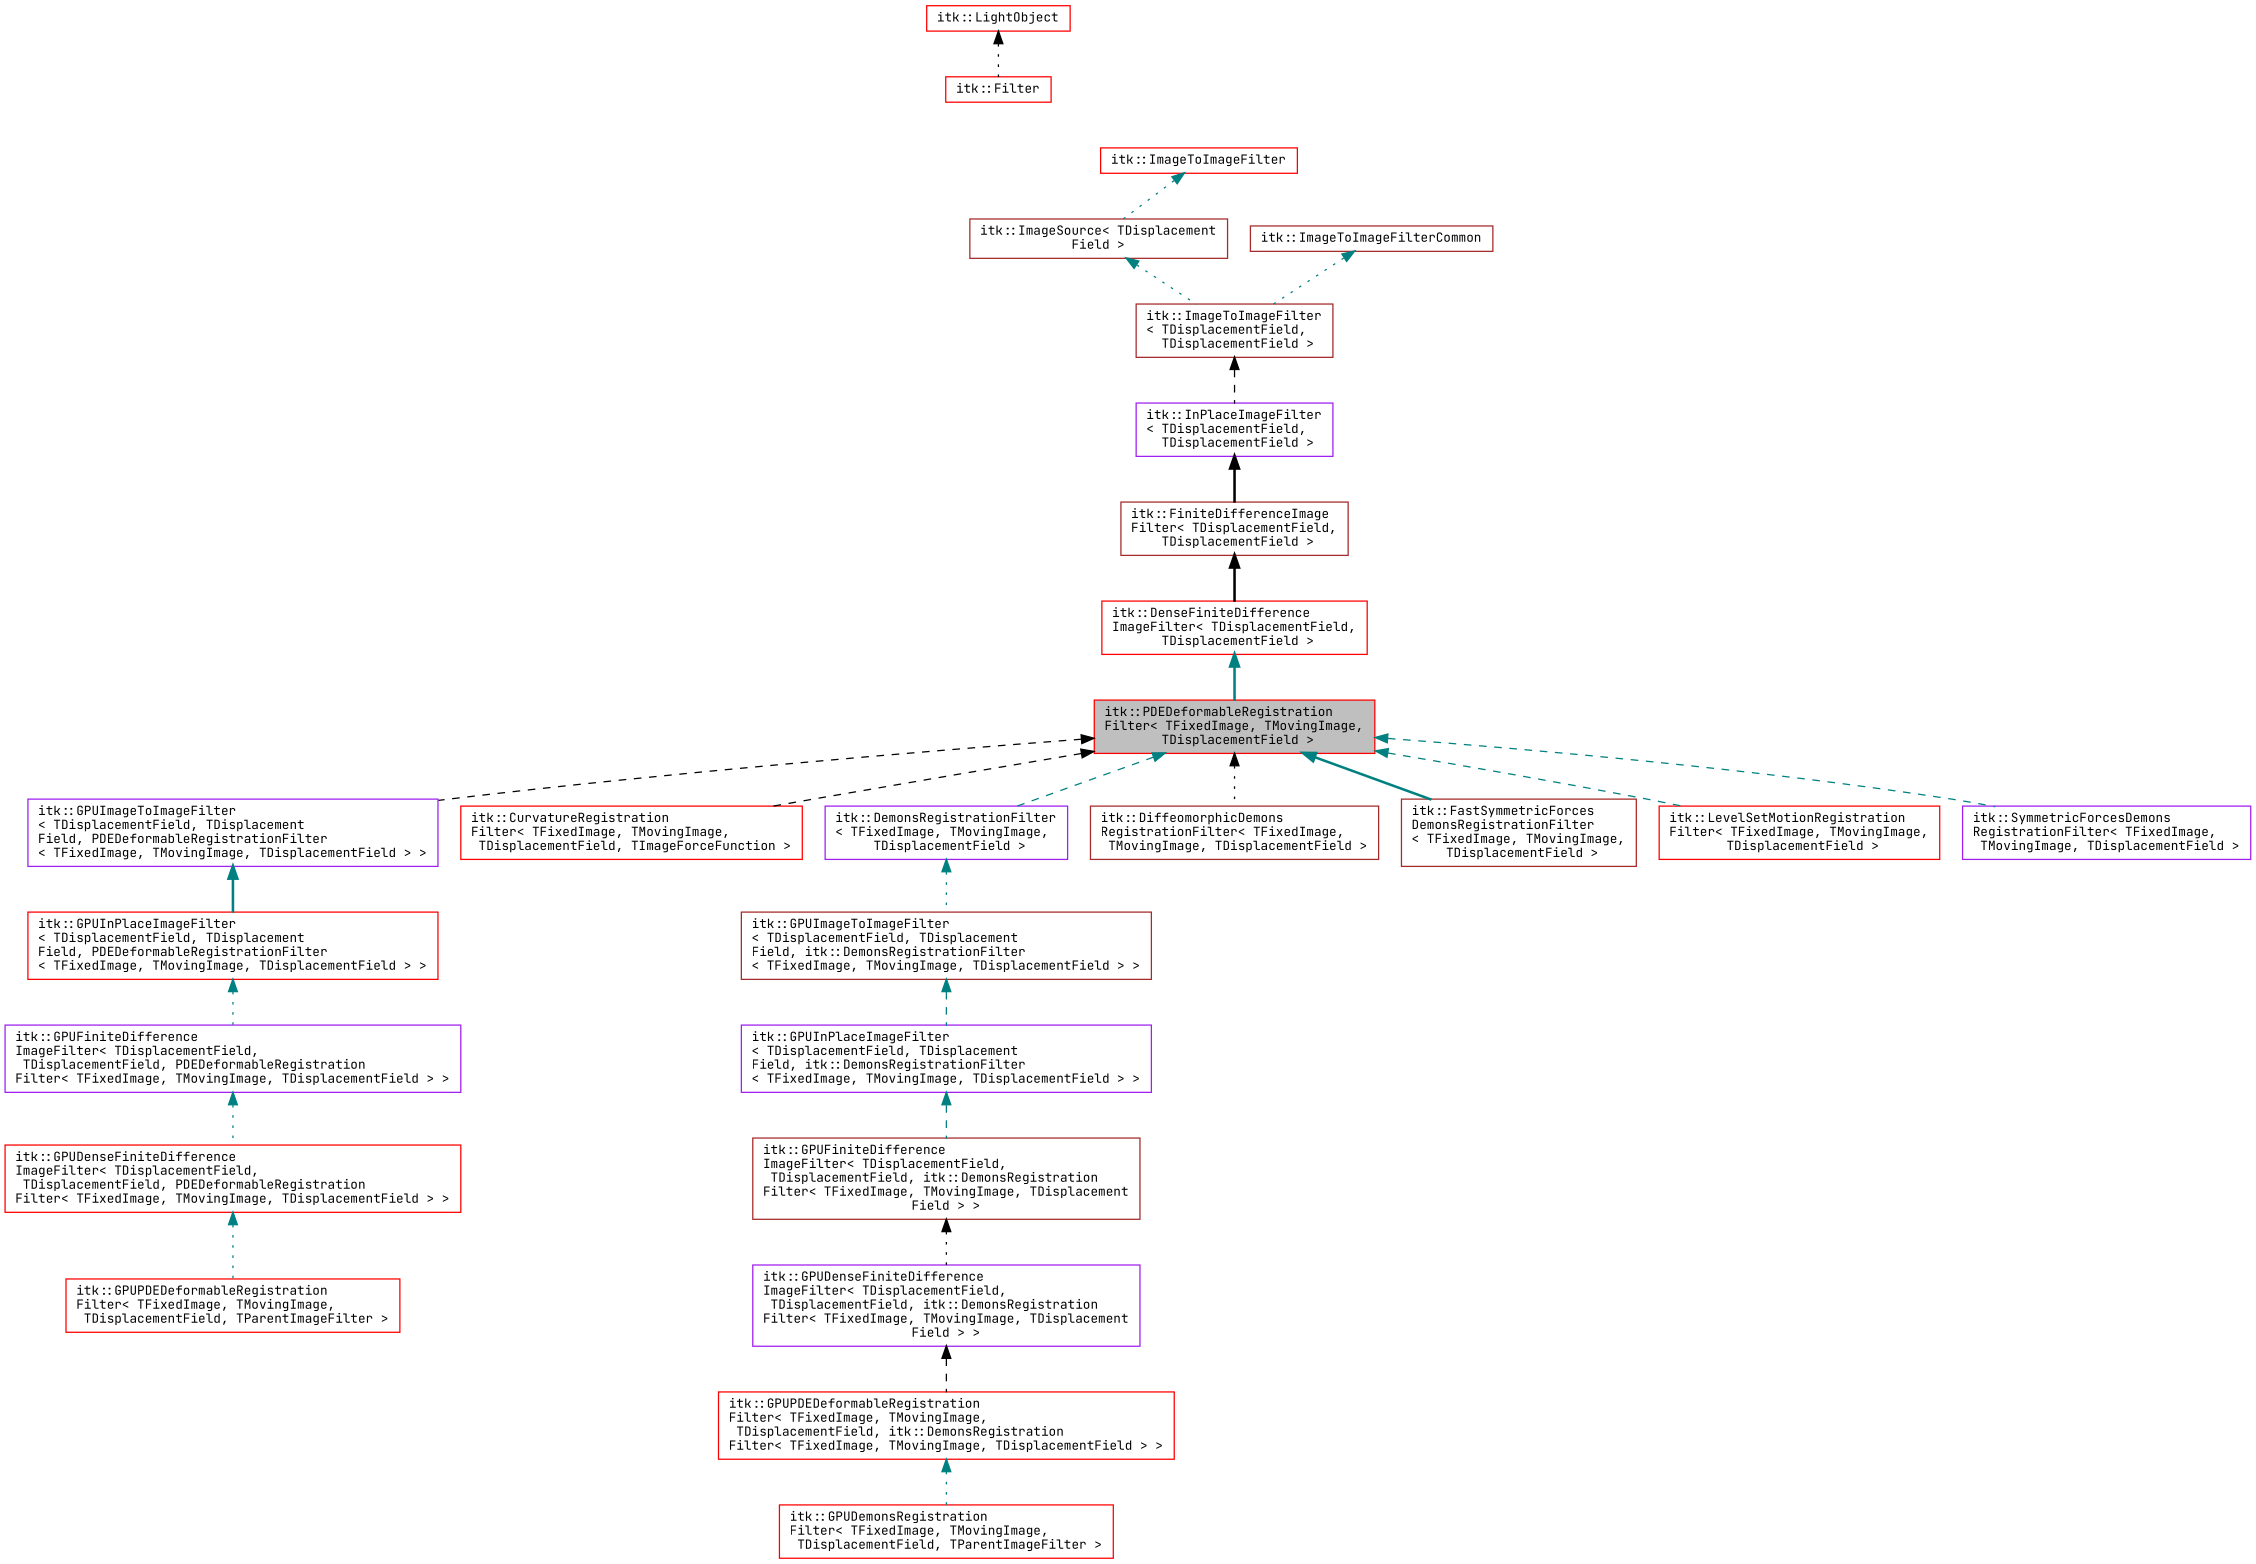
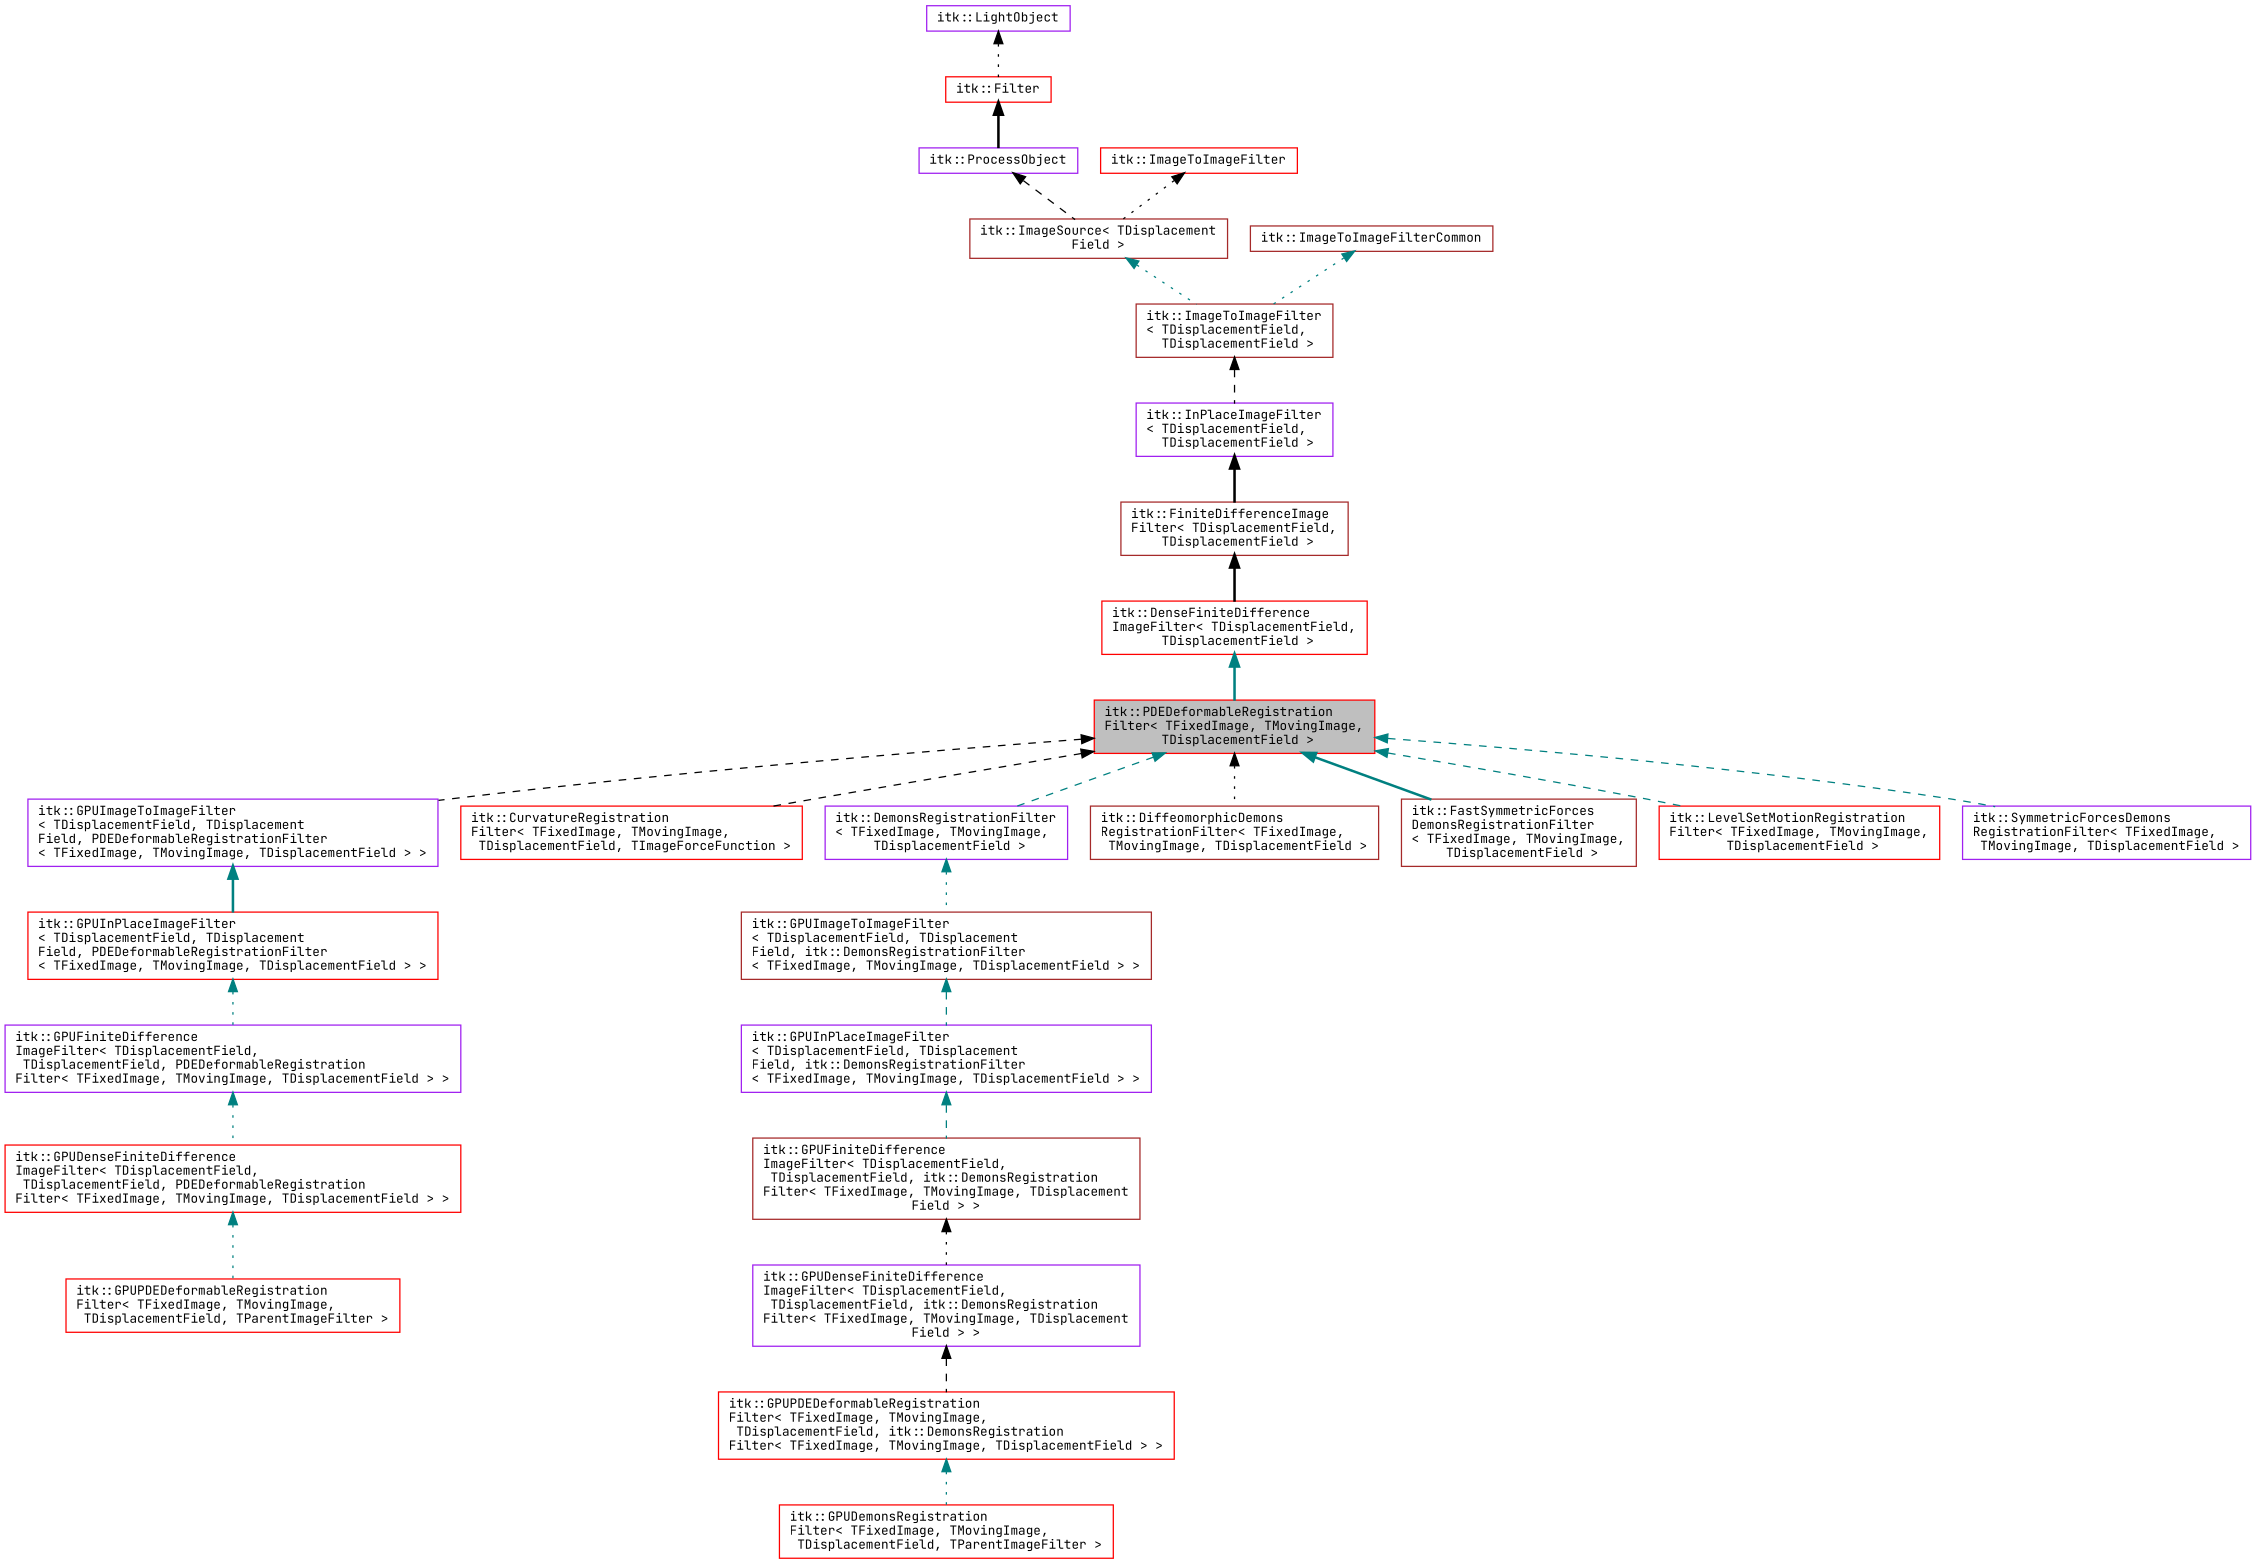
node "itk::LightObject": color red -> purple
node "itk::ProcessObject": added
edge "itk::ImageSource< TDisplacement Field >" -> "itk::ImageToImageFilter": color teal -> black
